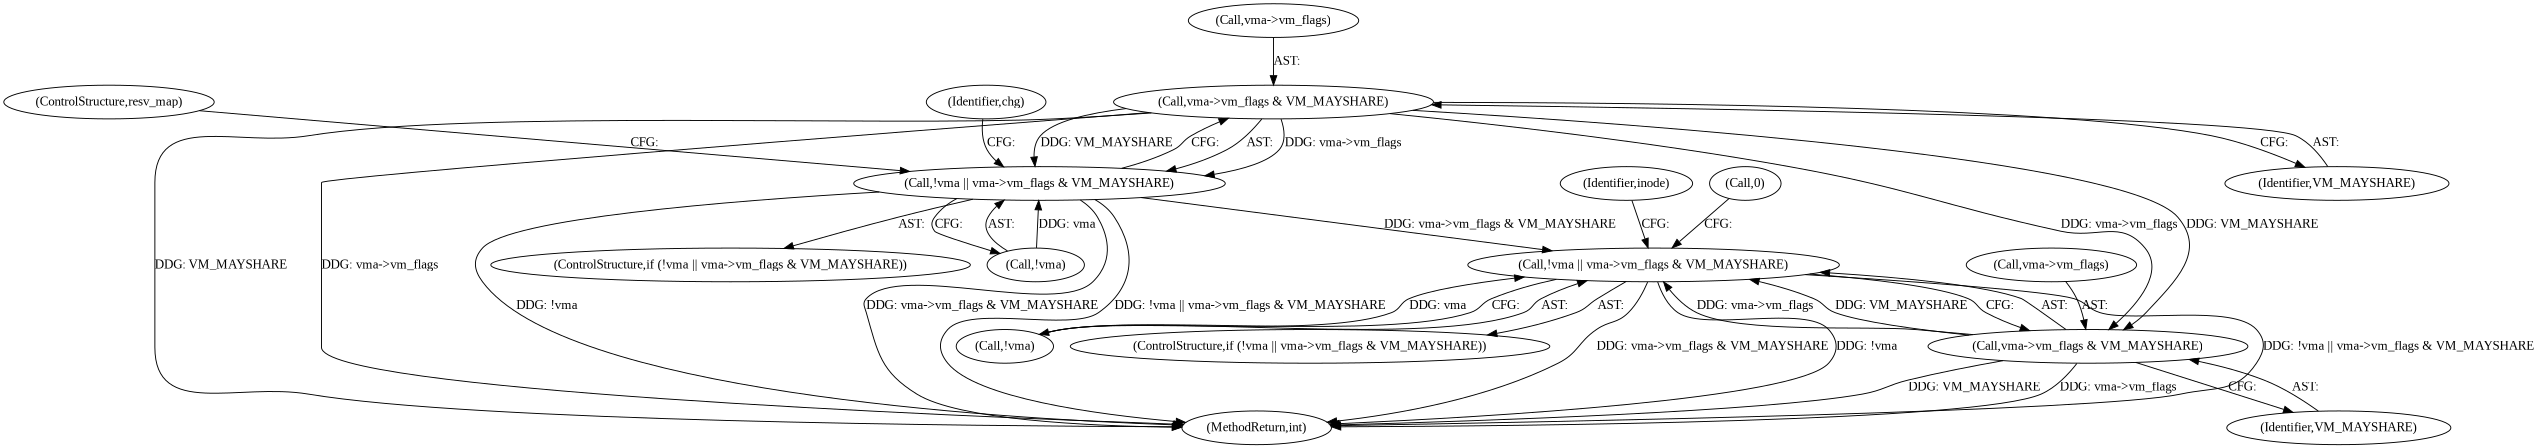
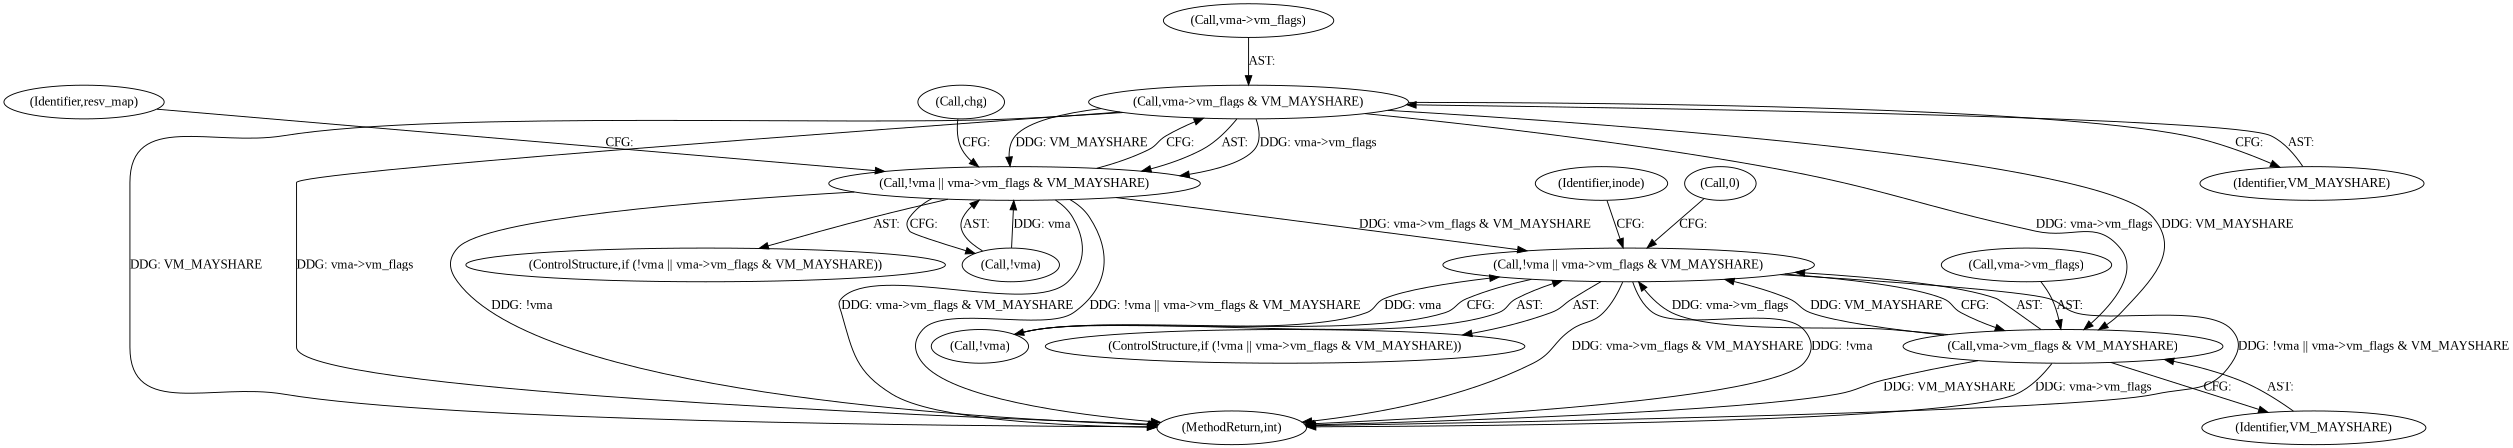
node "(ControlStructure,resv_map)": label "(ControlStructure,resv_map)" -> "(Identifier,resv_map)"
node "(Identifier,chg)": label "(Identifier,chg)" -> "(Call,chg)"
